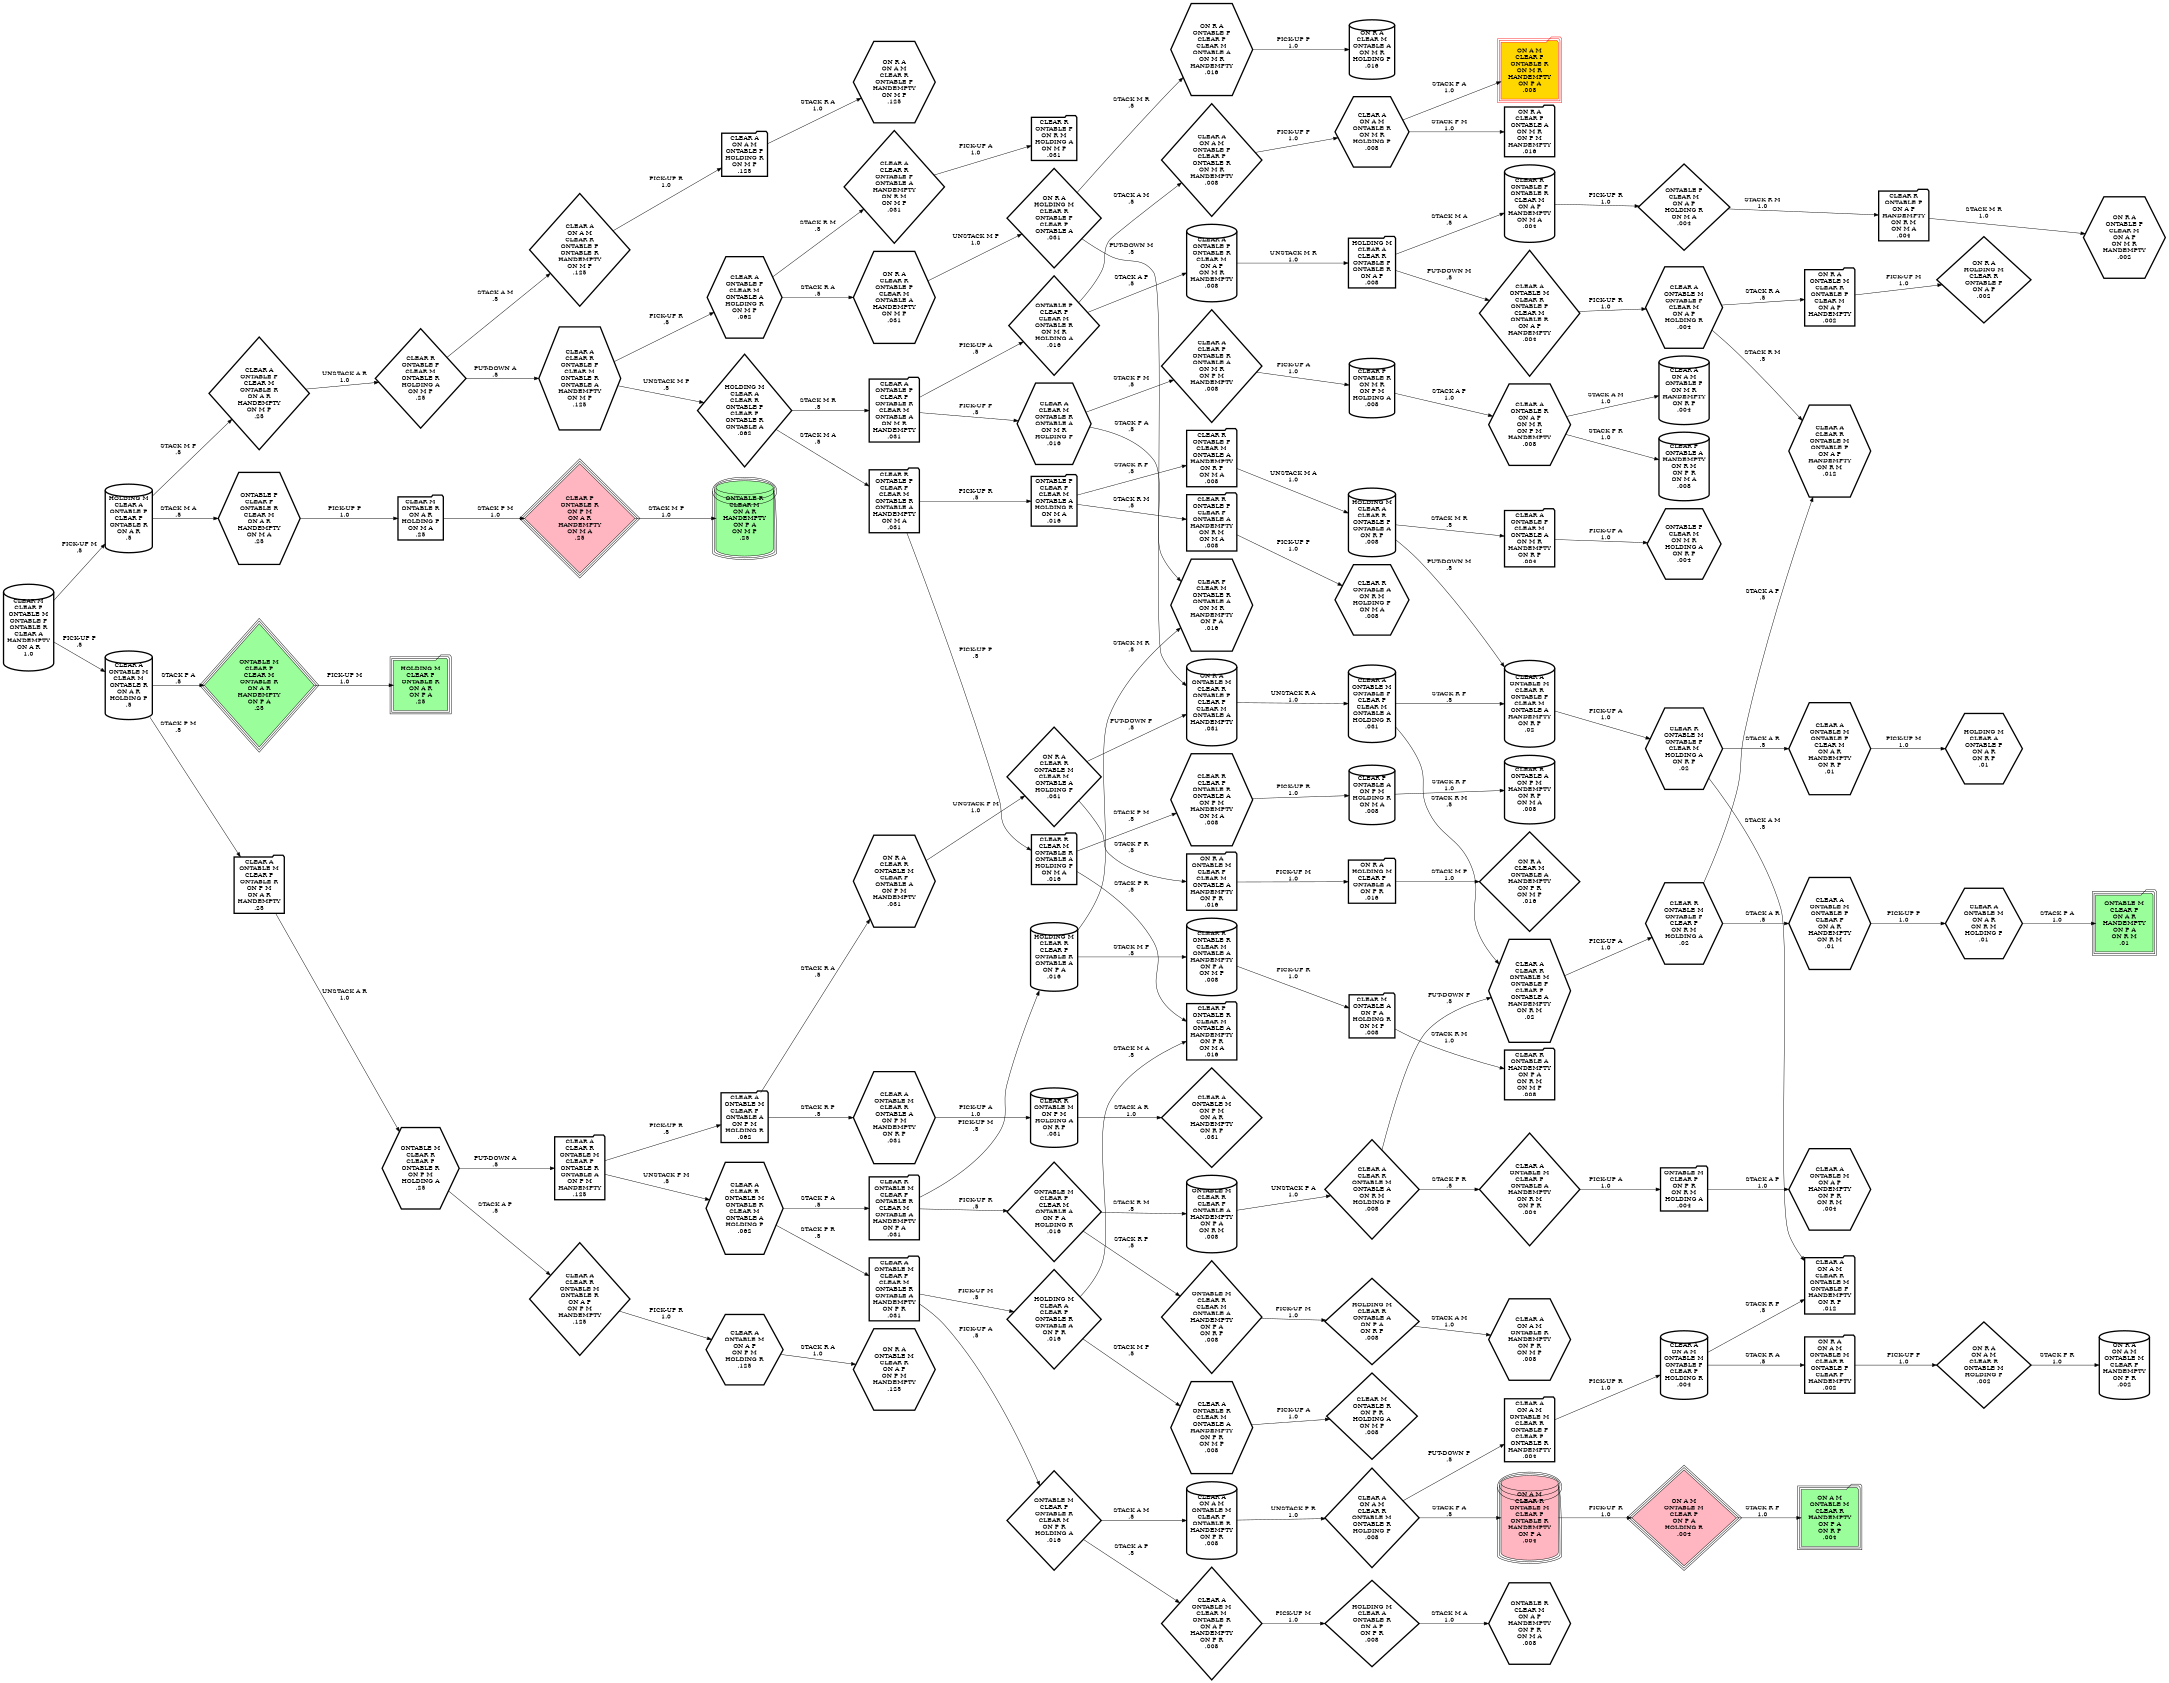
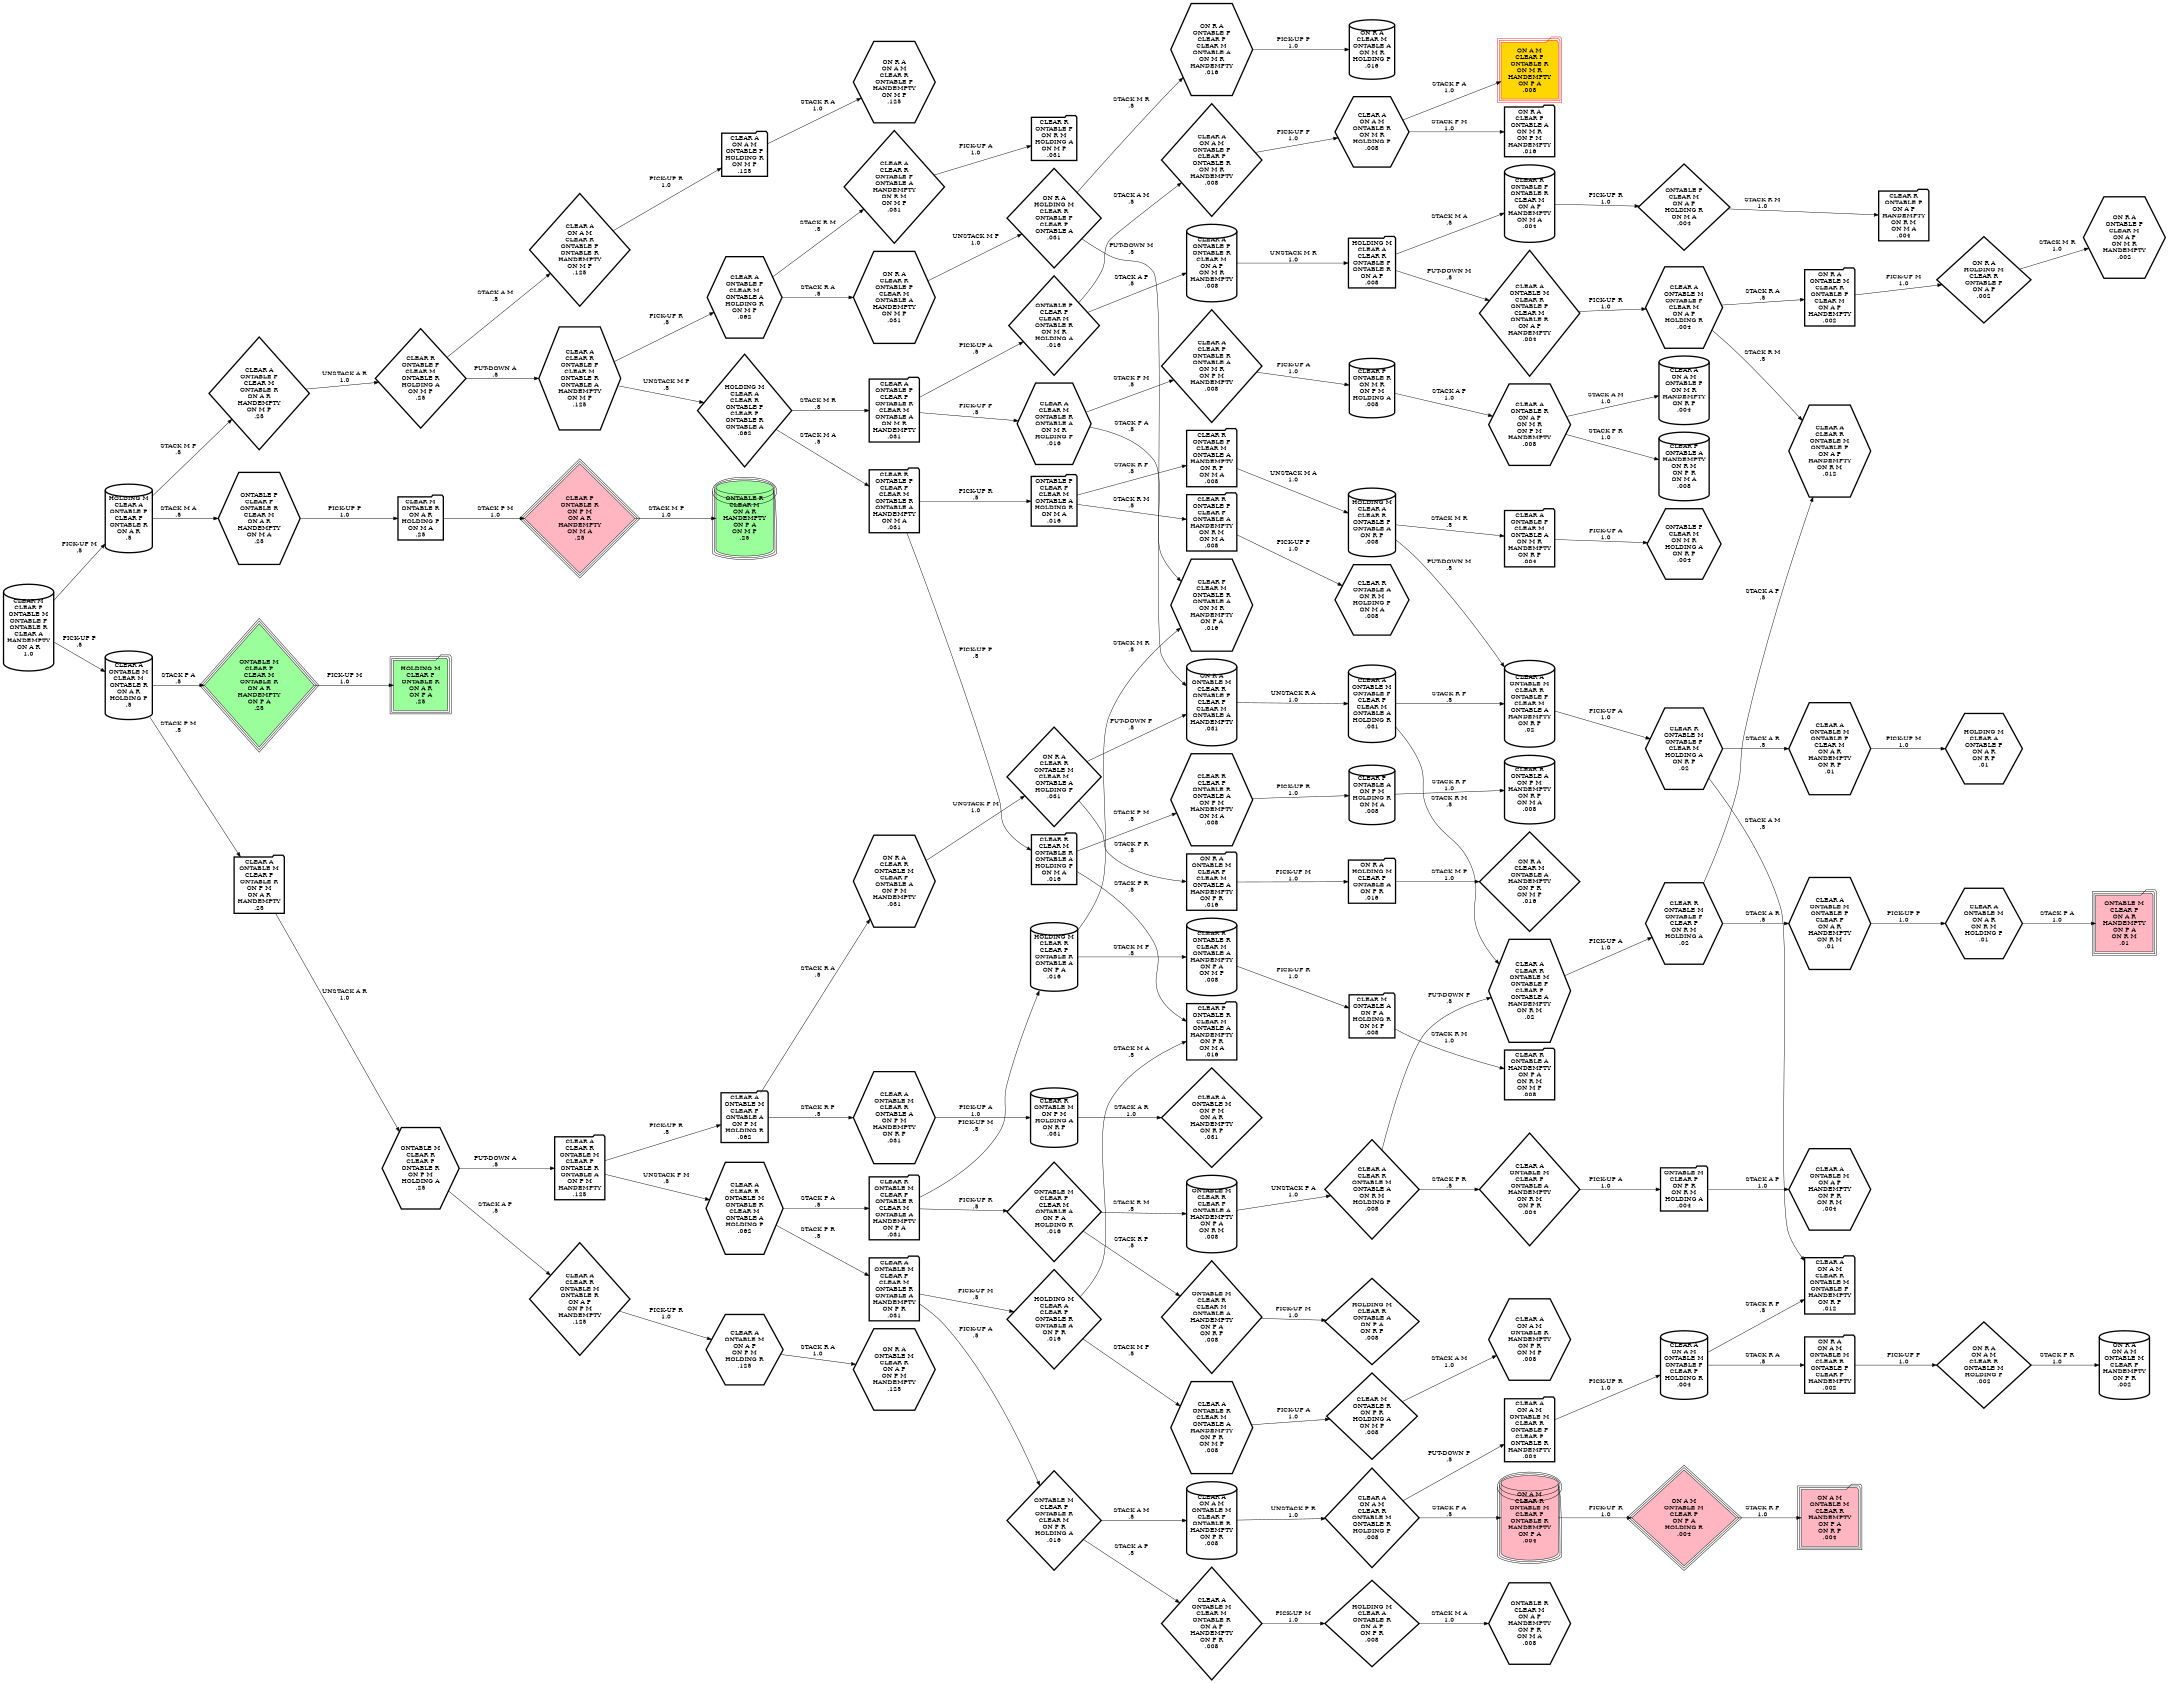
edge "CLEAR R ONTABLE P ON A P HANDEMPTY ON R M ON M A .004" -> "ON R A ONTABLE P CLEAR M ON A P ON M R HANDEMPTY .002": now "ON R A HOLDING M CLEAR R ONTABLE P ON A P .002" -> "ON R A ONTABLE P CLEAR M ON A P ON M R HANDEMPTY .002"
node "ONTABLE M CLEAR P ON A R HANDEMPTY ON P A ON R M .01": fillcolor palegreen1 -> lightpink
edge "HOLDING M CLEAR R ONTABLE A ON P A ON R P .008" -> "CLEAR A ON A M ONTABLE R HANDEMPTY ON P R ON M P .008": now "CLEAR M ONTABLE R ON P R HOLDING A ON M P .008" -> "CLEAR A ON A M ONTABLE R HANDEMPTY ON P R ON M P .008"
node "ON A M ONTABLE M CLEAR R HANDEMPTY ON P A ON R P .004": fillcolor palegreen1 -> lightpink
